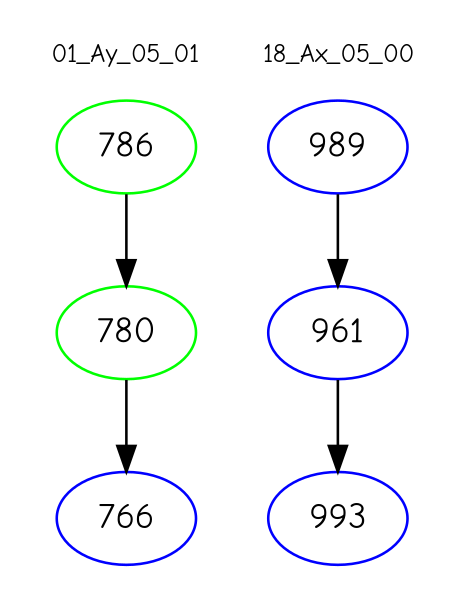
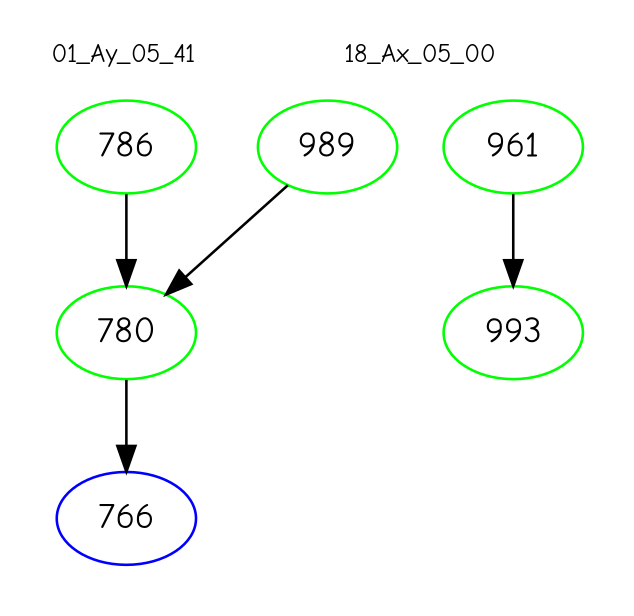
cluster "01_Ay_05_01": label "01_Ay_05_01" -> "01_Ay_05_41"
node "989": color blue -> green
edge "989" -> "961": now "989" -> "780"
node "961": color blue -> green
node "993": color blue -> green
